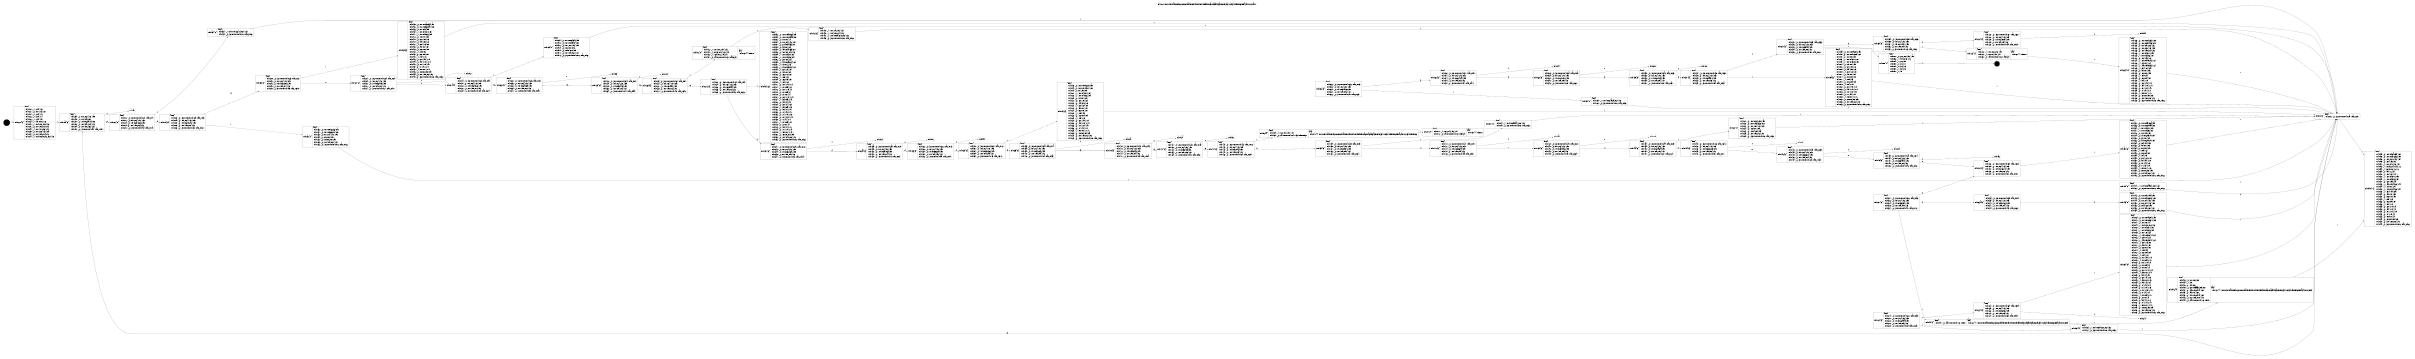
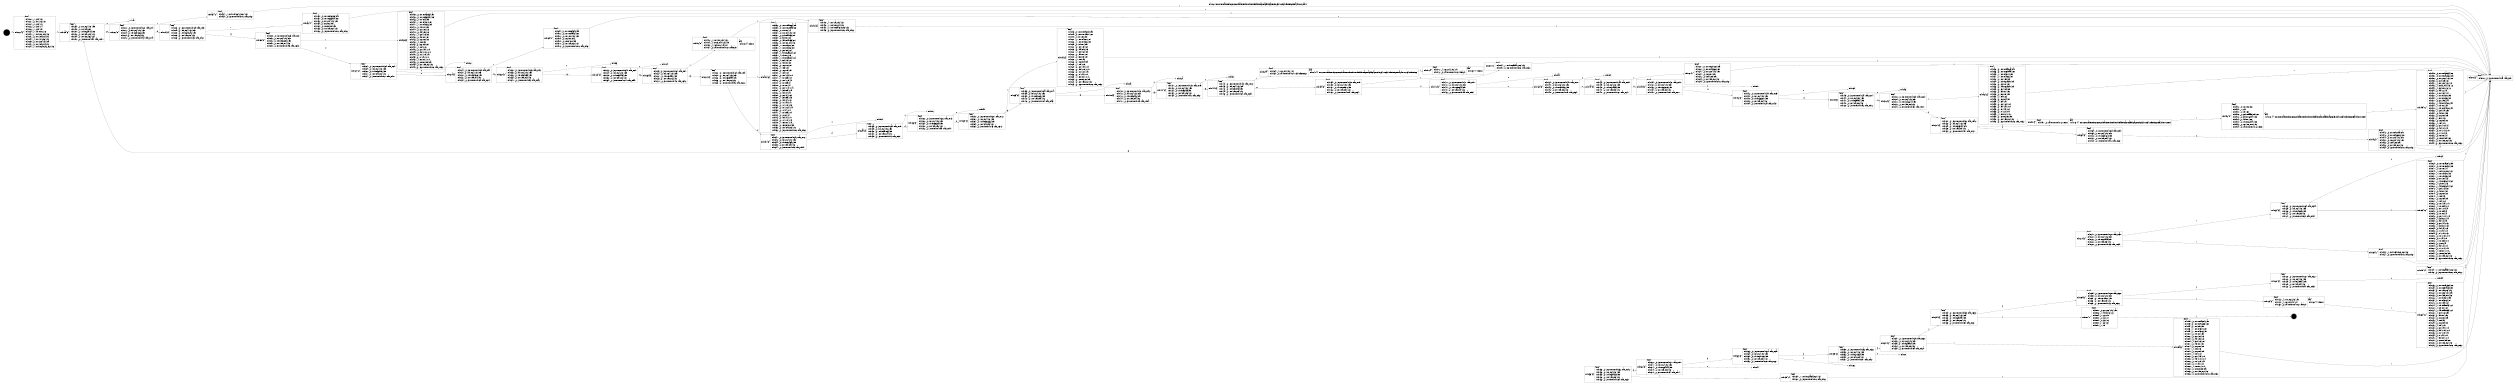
edge "0x402008 [5]" -> "0x4019de [118]": reversed
edge "0x401521 [25]" -> "0x401508 [25]": reversed
